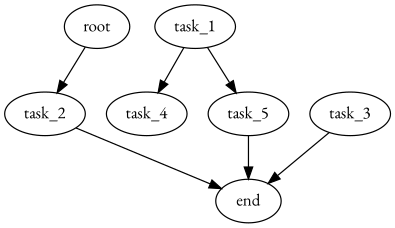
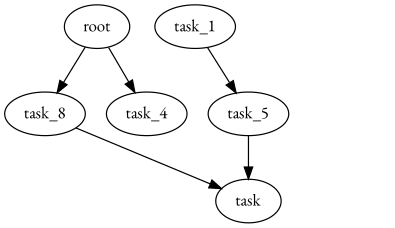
edge "task_1" -> "task_4": now "root" -> "task_4"
node "task_2": label "task_2" -> "task_8"
node "task_3": removed
node "end": label "end" -> "task"
